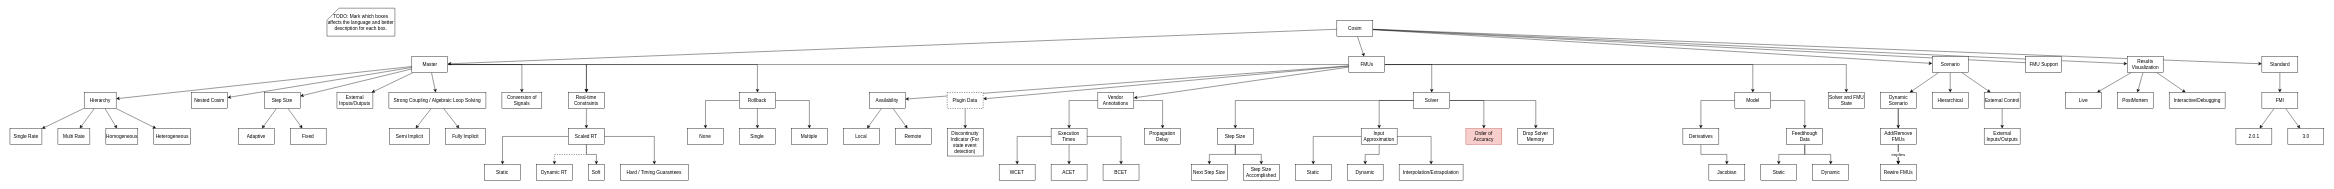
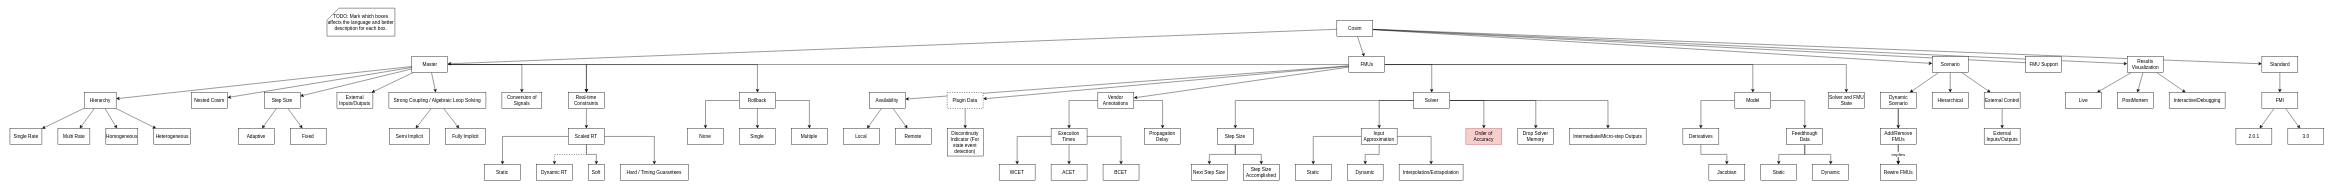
edge "Solver" -> "Intermediate/Micro-step Outputs": added
node "Intermediate/Micro-step Outputs": added
